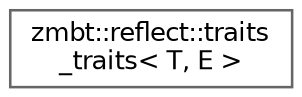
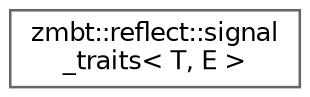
node "zmbt::reflect::traits _traits< T, E >": label "zmbt::reflect::traits _traits< T, E >" -> "zmbt::reflect::signal _traits< T, E >"
